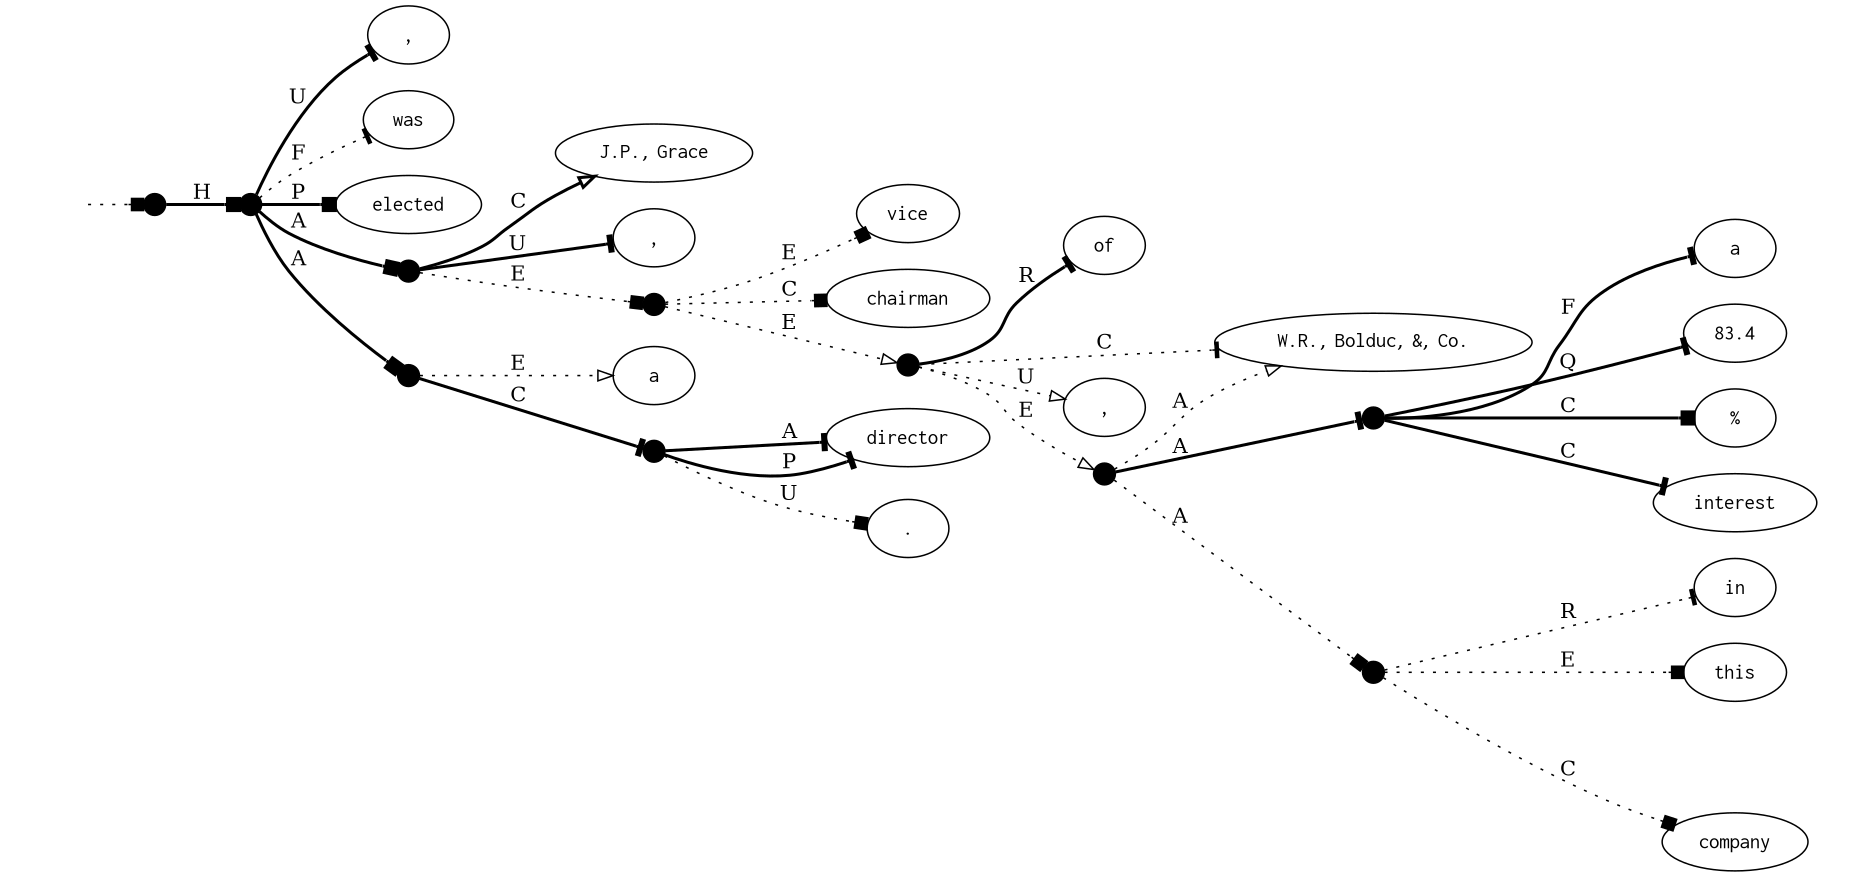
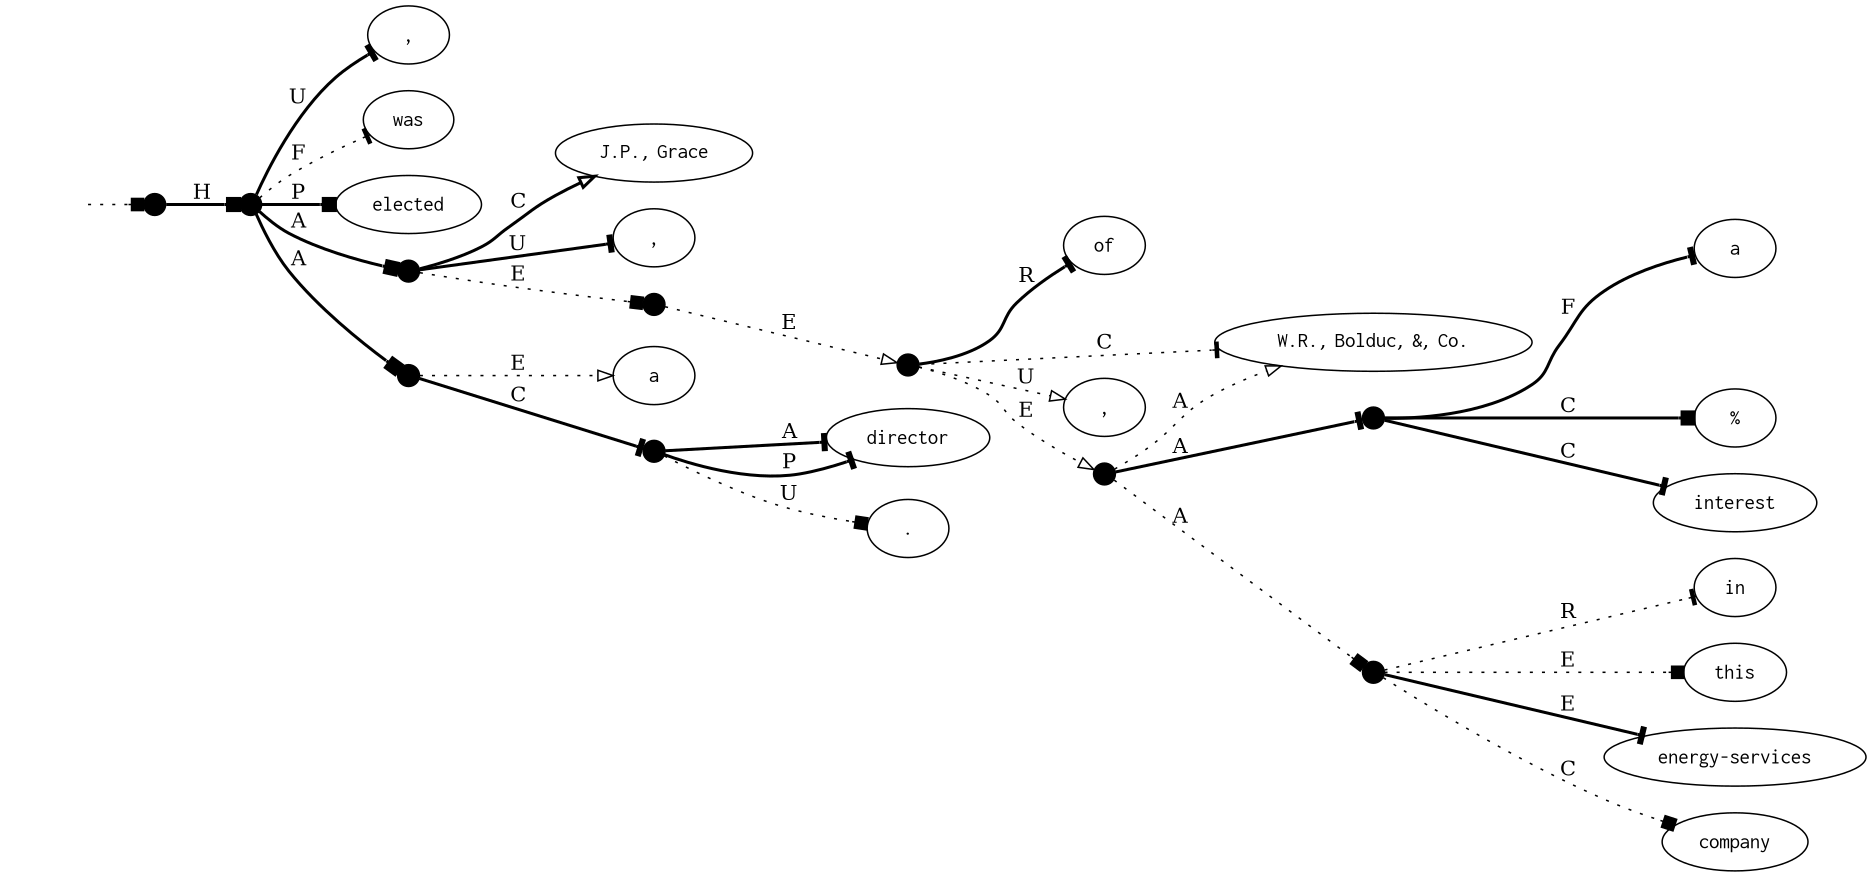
node "vice": removed
node "chairman": removed
node "83.4": removed
node "energy-services": added
